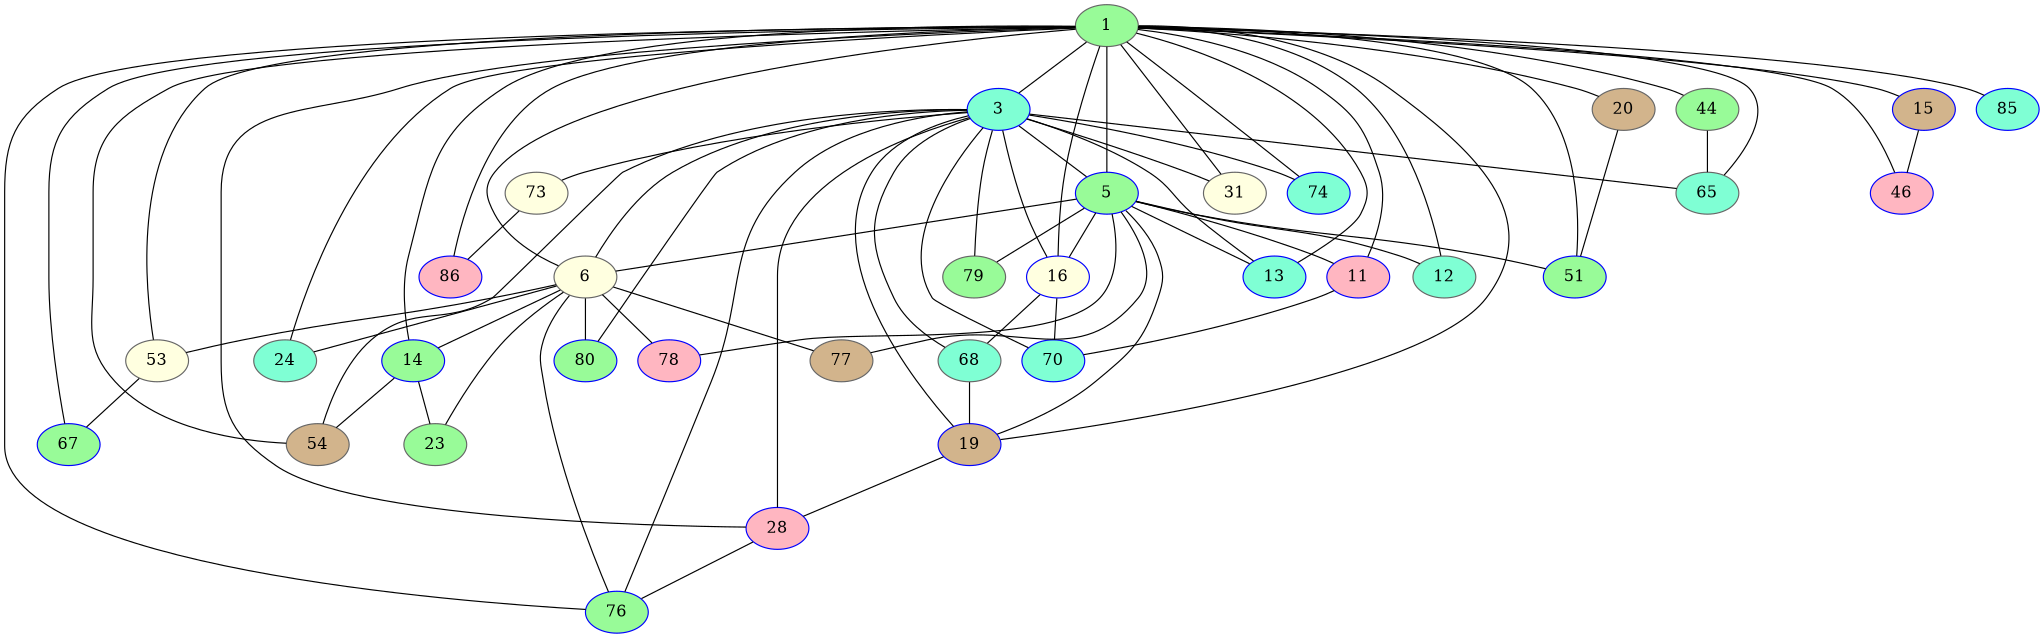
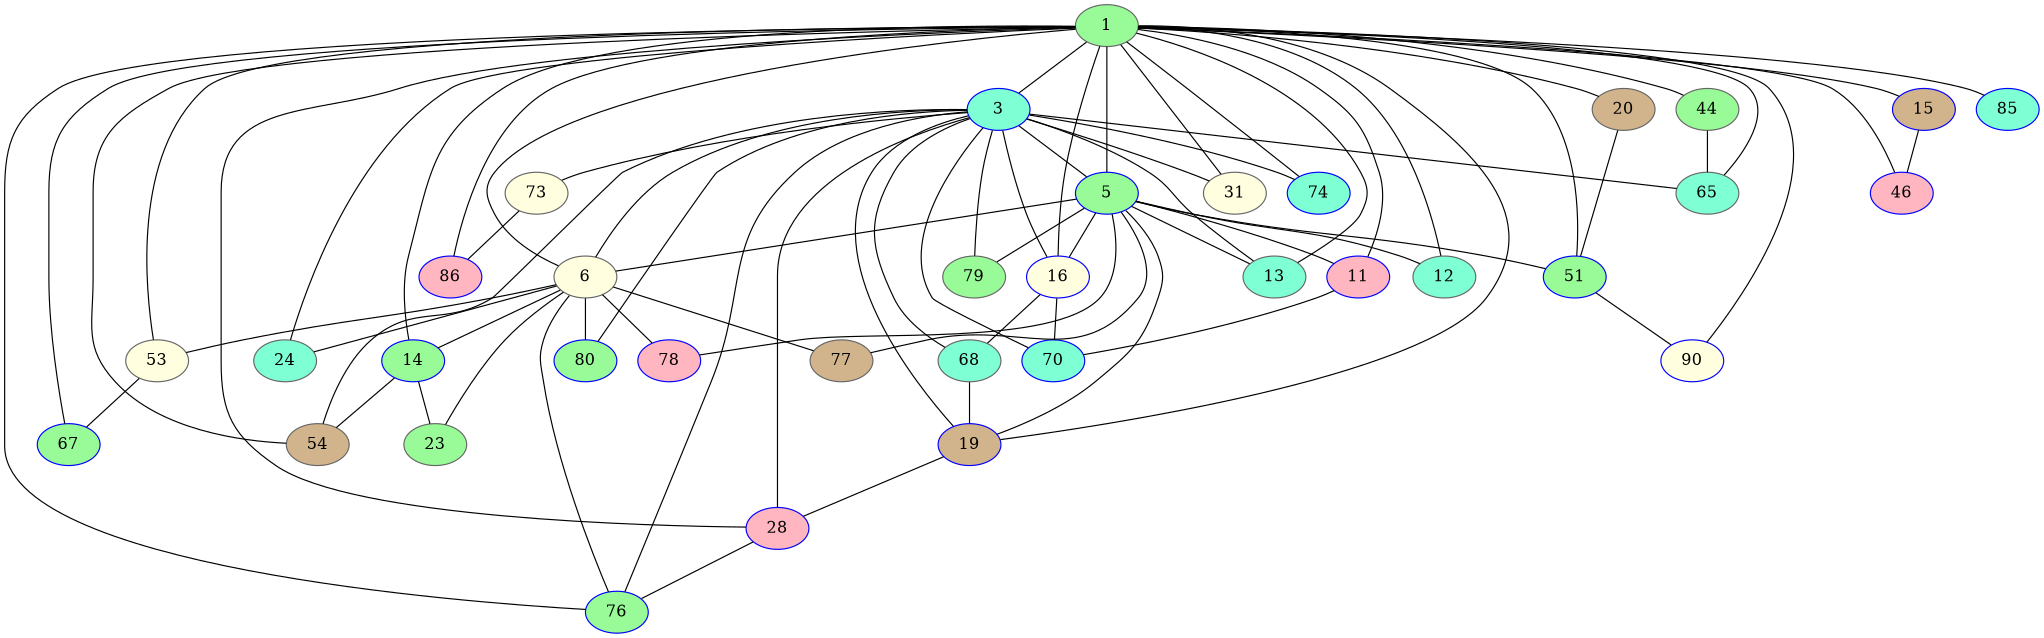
node "13": color blue -> gray40
node "90": added
